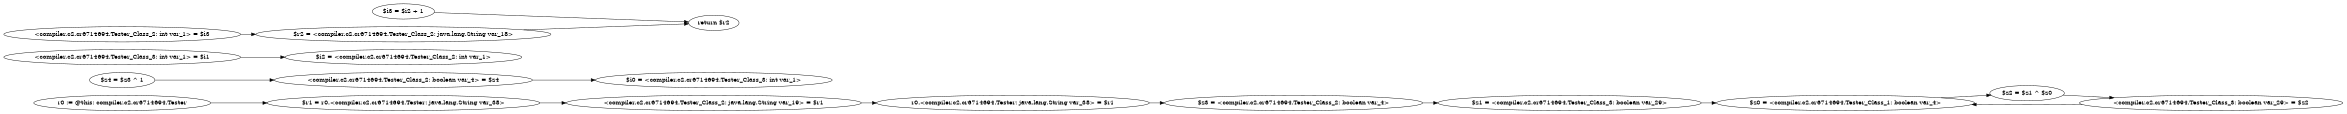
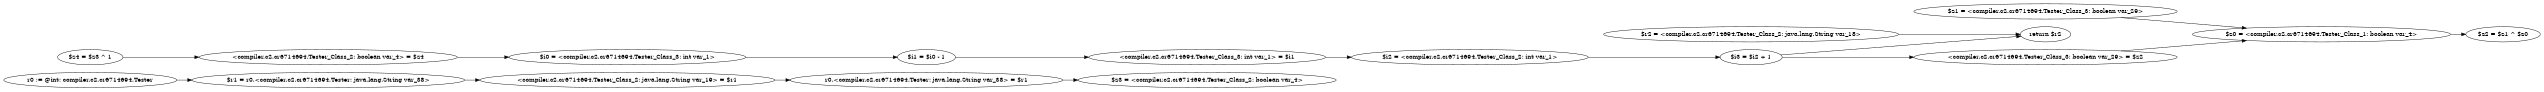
node "<compiler.c2.cr6714694.Tester_Class_2: int var_1> = $i3": removed
node "$i1 = $i0 - 1": added
edge "$i2 = <compiler.c2.cr6714694.Tester_Class_2: int var_1>" -> "$i3 = $i2 + 1": added
edge "$z2 = $z1 ^ $z0" -> "<compiler.c2.cr6714694.Tester_Class_3: boolean var_29> = $z2": now "$i3 = $i2 + 1" -> "<compiler.c2.cr6714694.Tester_Class_3: boolean var_29> = $z2"
node "r0 := @this: compiler.c2.cr6714694.Tester": label "r0 := @this: compiler.c2.cr6714694.Tester" -> "r0 := @int: compiler.c2.cr6714694.Tester"
edge "$z3 = <compiler.c2.cr6714694.Tester_Class_2: boolean var_4>" -> "$z1 = <compiler.c2.cr6714694.Tester_Class_3: boolean var_29>": removed
